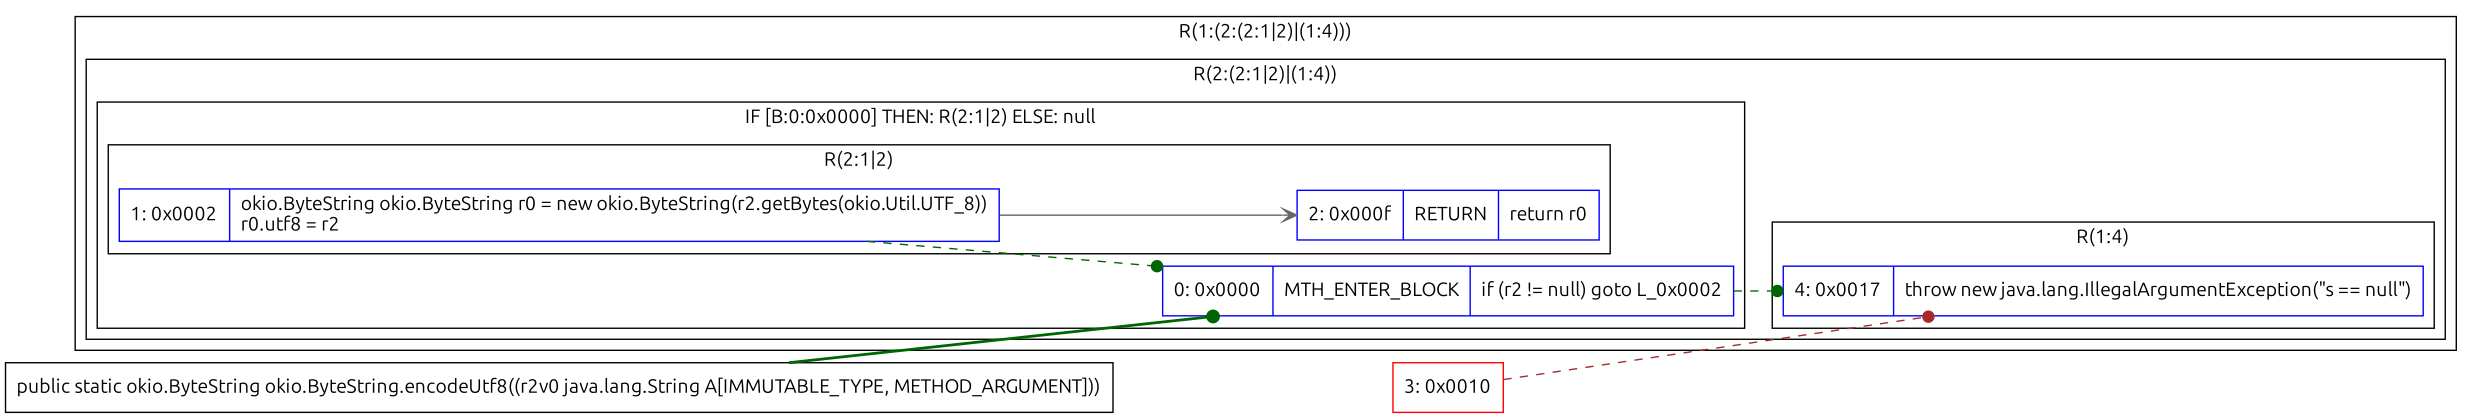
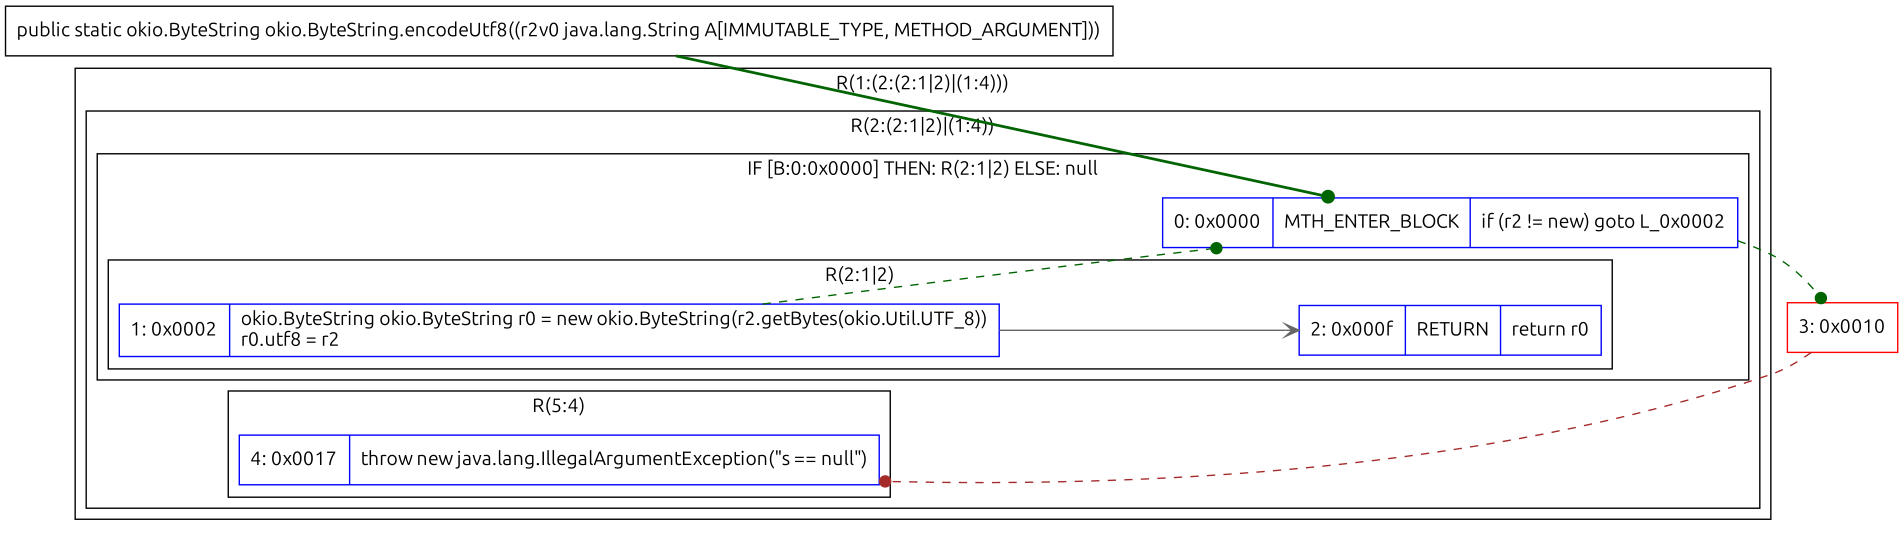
cluster "R(1:4)": label "R(1:4)" -> "R(5:4)"
node "0: 0x0000": text "if (r2 != null) goto L_0x0002" -> "if (r2 != new) goto L_0x0002"
edge "0: 0x0000" -> "4: 0x0017": now "0: 0x0000" -> "3: 0x0010"
